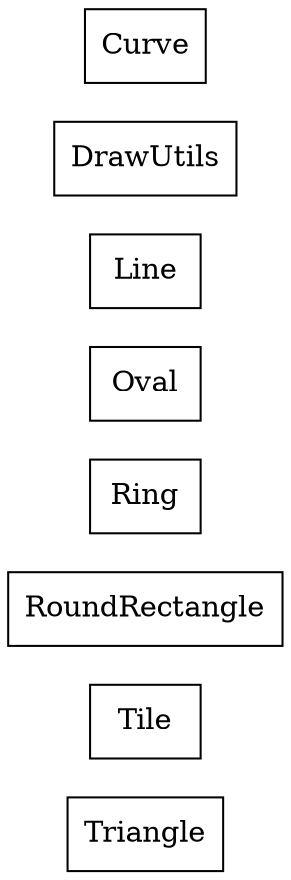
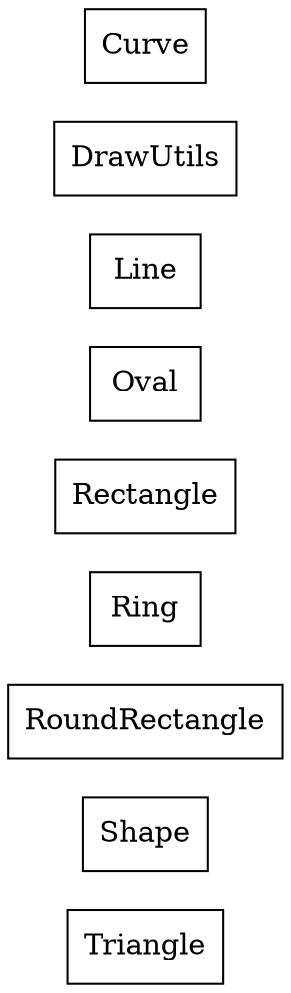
node "Rectangle": added
node "Tile": removed
node "Shape": added
